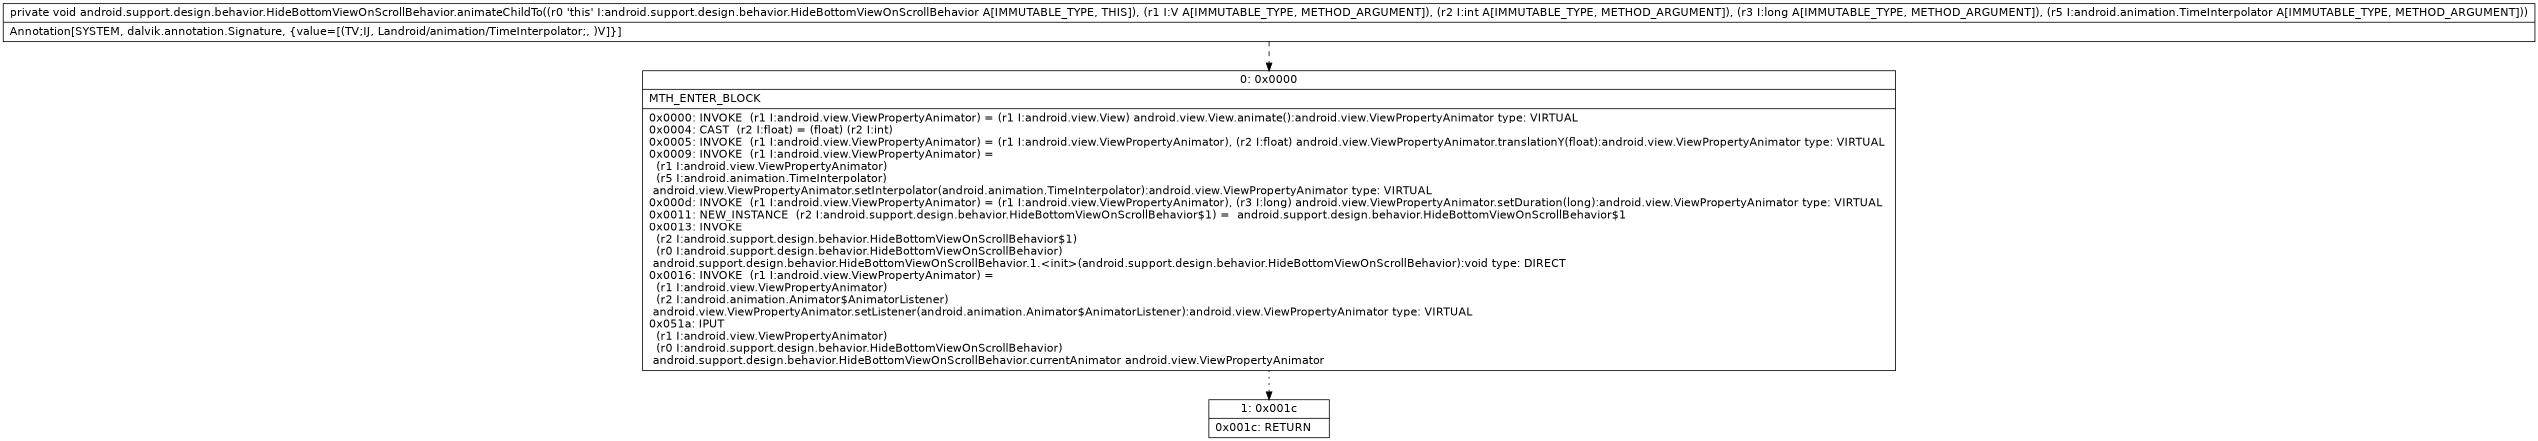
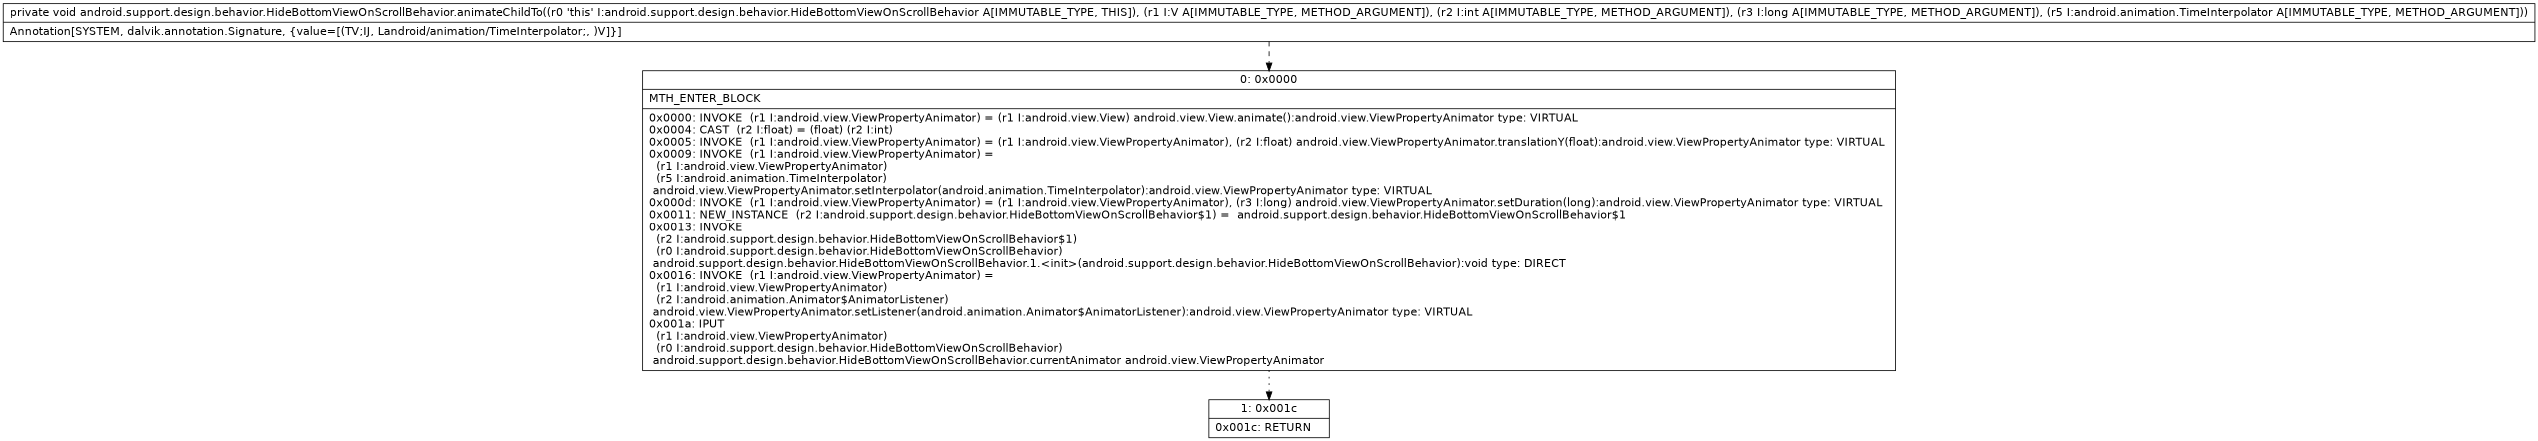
node "0: 0x0000": text "0x051a: IPUT" -> "0x001a: IPUT"
